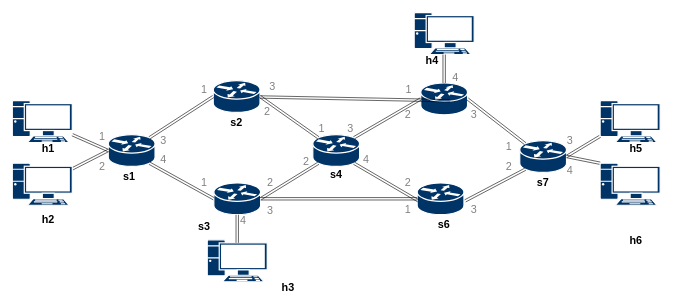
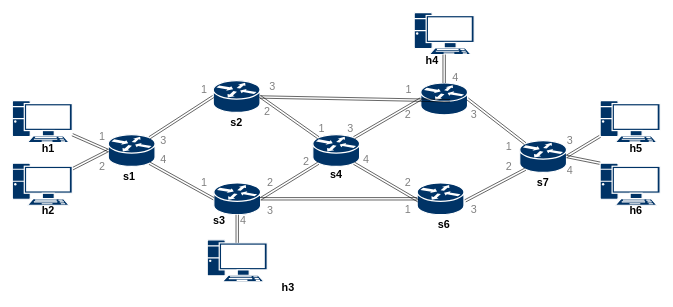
node "h2": moved (48, 220) -> (48, 211)
node "s3": moved (204, 227) -> (219, 221)
node "h6": moved (636, 241) -> (636, 211)
